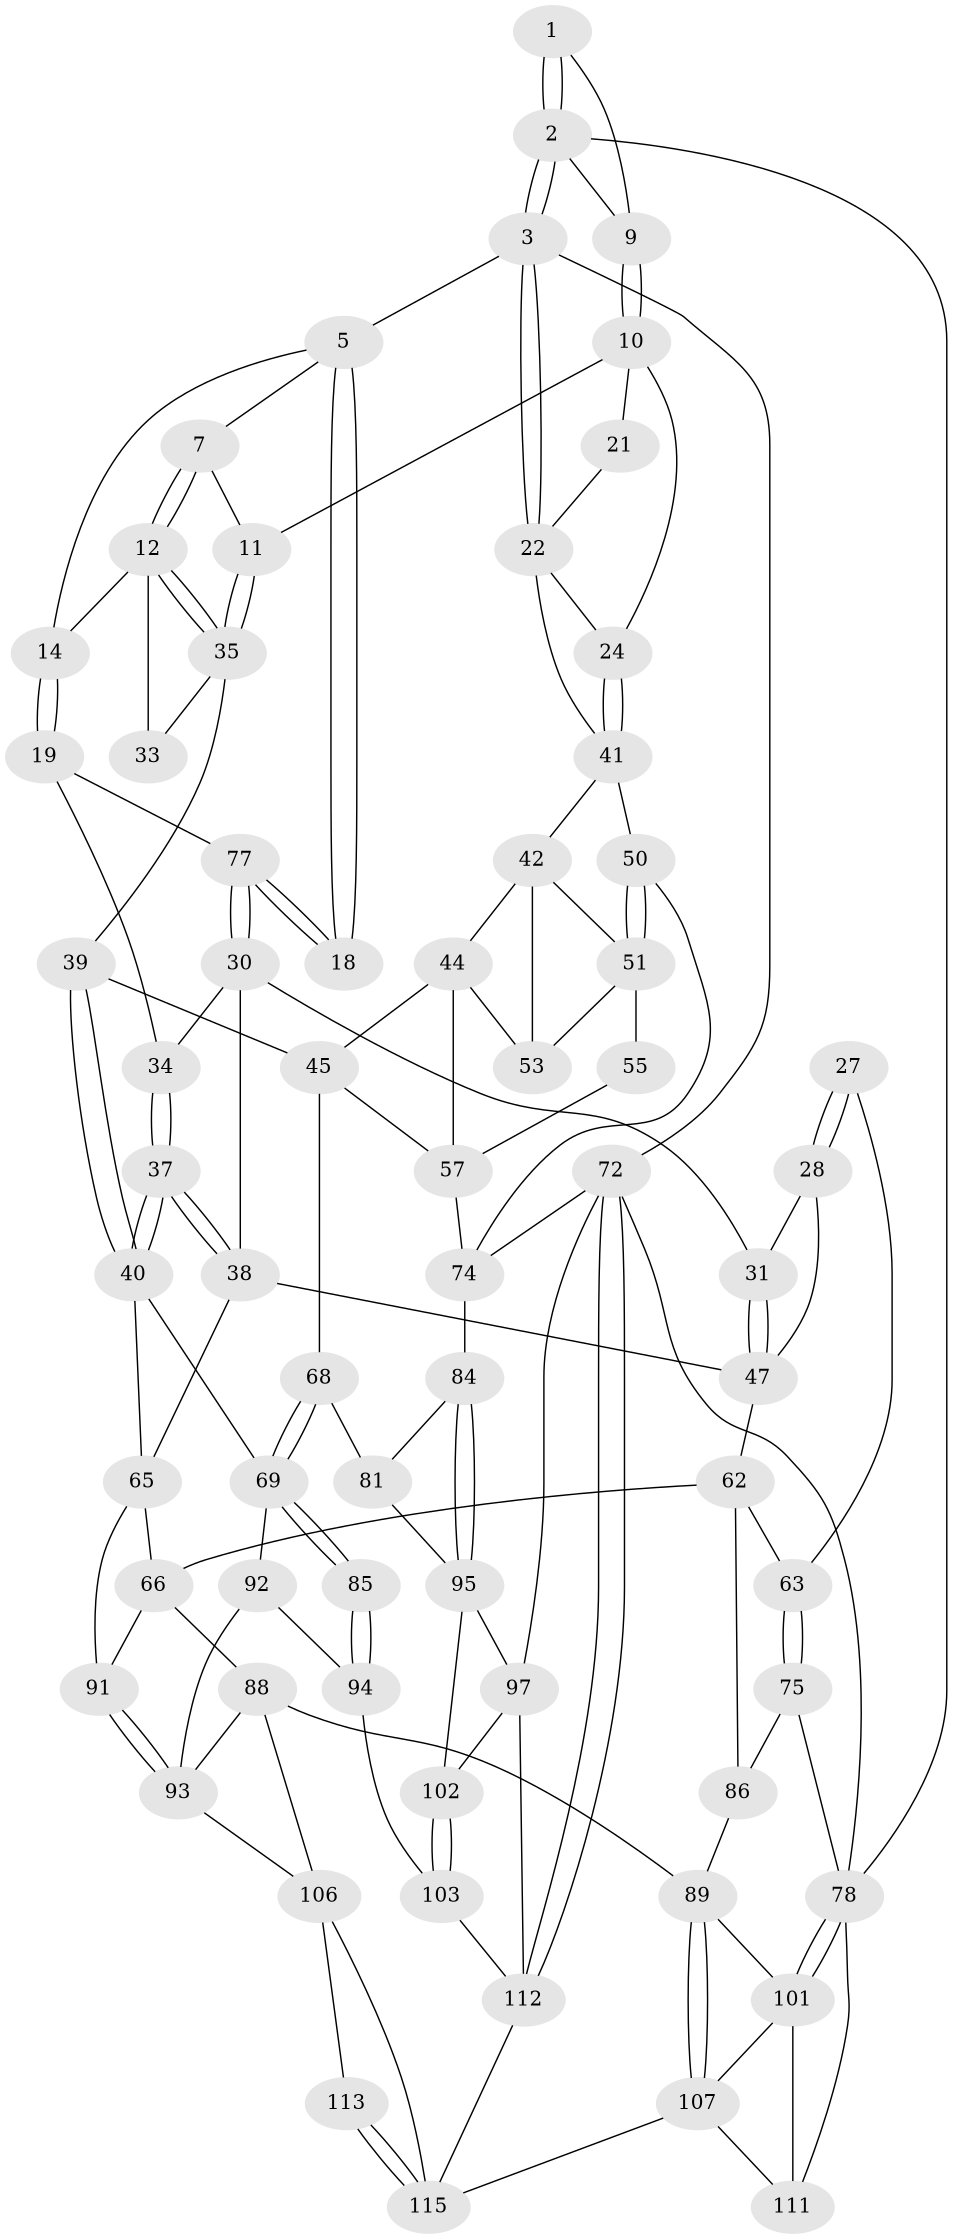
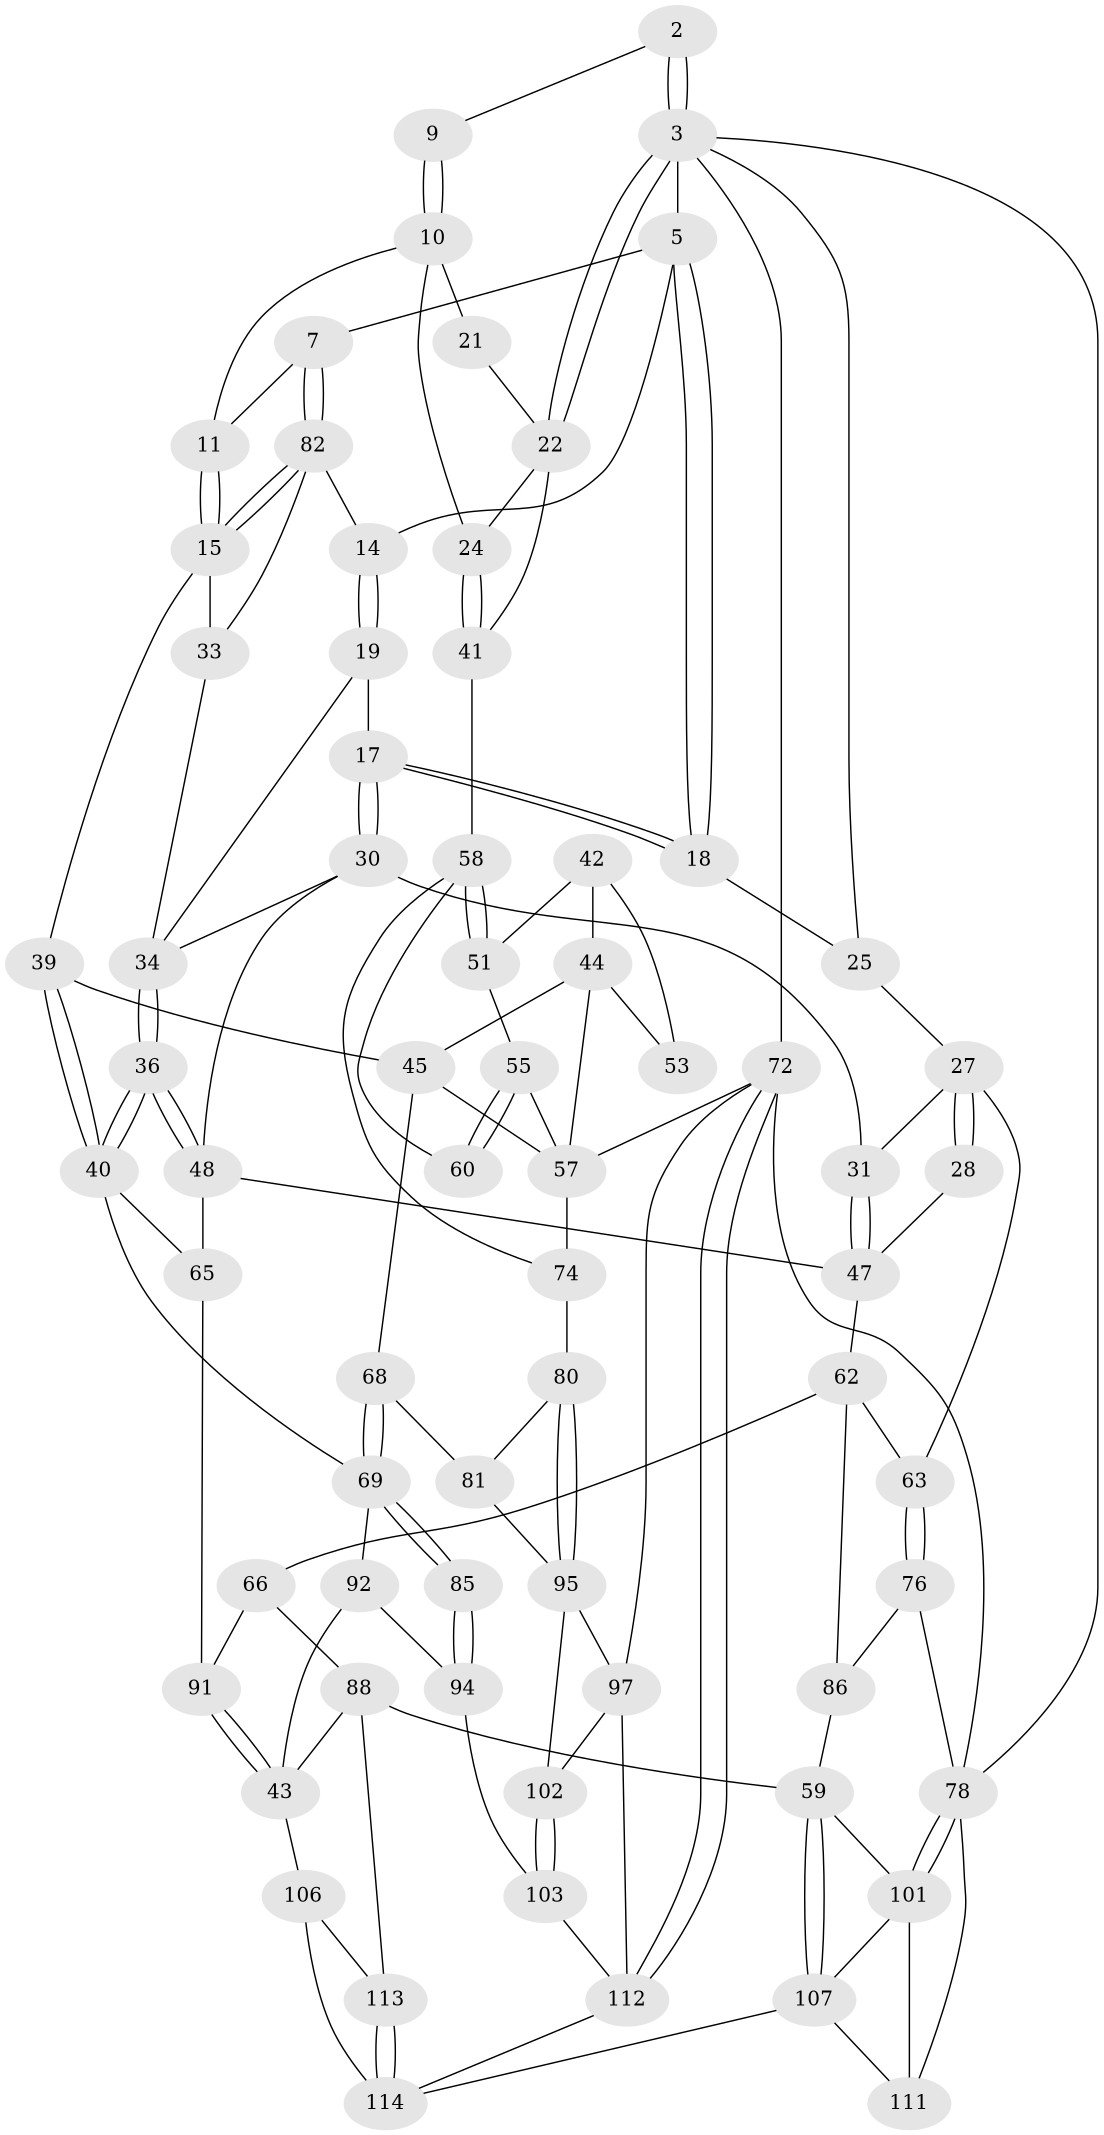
node "1": removed
node "12": label "12" -> "82"
node "35": label "35" -> "15"
edge "33" -- "34": added
edge "41" -- "42": removed
node "77": label "77" -> "17"
node "50": label "50" -> "58"
edge "2" -- "78": now "3" -- "78"
node "25": added
edge "51" -- "53": removed
node "37": label "37" -> "36"
node "60": added
edge "72" -- "74": now "72" -- "57"
edge "28" -- "31": now "27" -- "31"
node "38": label "38" -> "48"
node "84": label "84" -> "80"
edge "65" -- "66": removed
node "75": label "75" -> "76"
node "93": label "93" -> "43"
edge "88" -- "106": now "88" -- "113"
node "89": label "89" -> "59"
node "115": label "115" -> "114"
